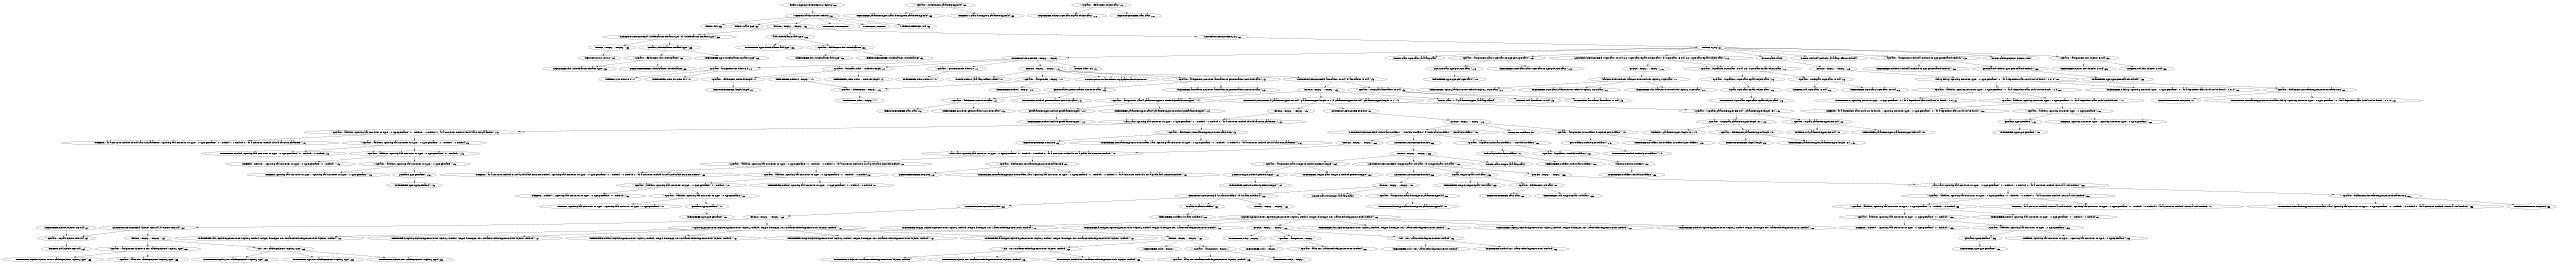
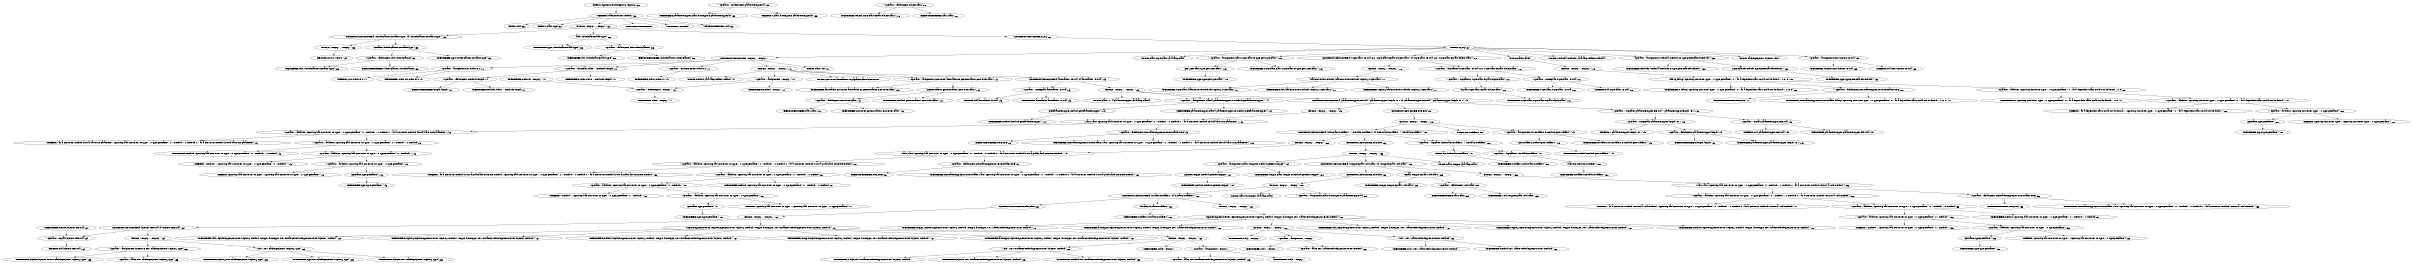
node "(IDENTIFIER,methods,$idx0 < methods.length)": added
node "(IDENTIFIER,fromType,Class fromType = parameterTypes[0])": removed
